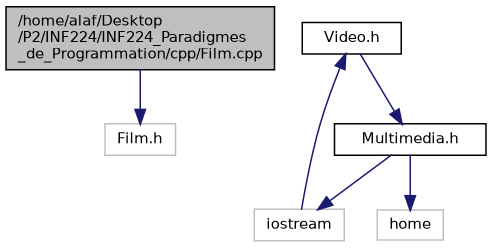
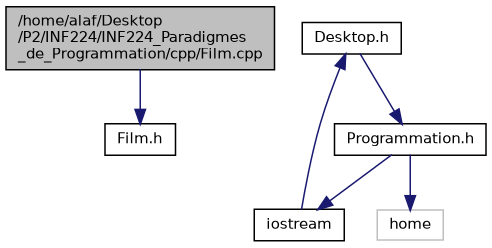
node "Video.h": label "Video.h" -> "Desktop.h"
node "Film.h": color grey75 -> black
node "Multimedia.h": label "Multimedia.h" -> "Programmation.h"
node "iostream": color grey75 -> black
